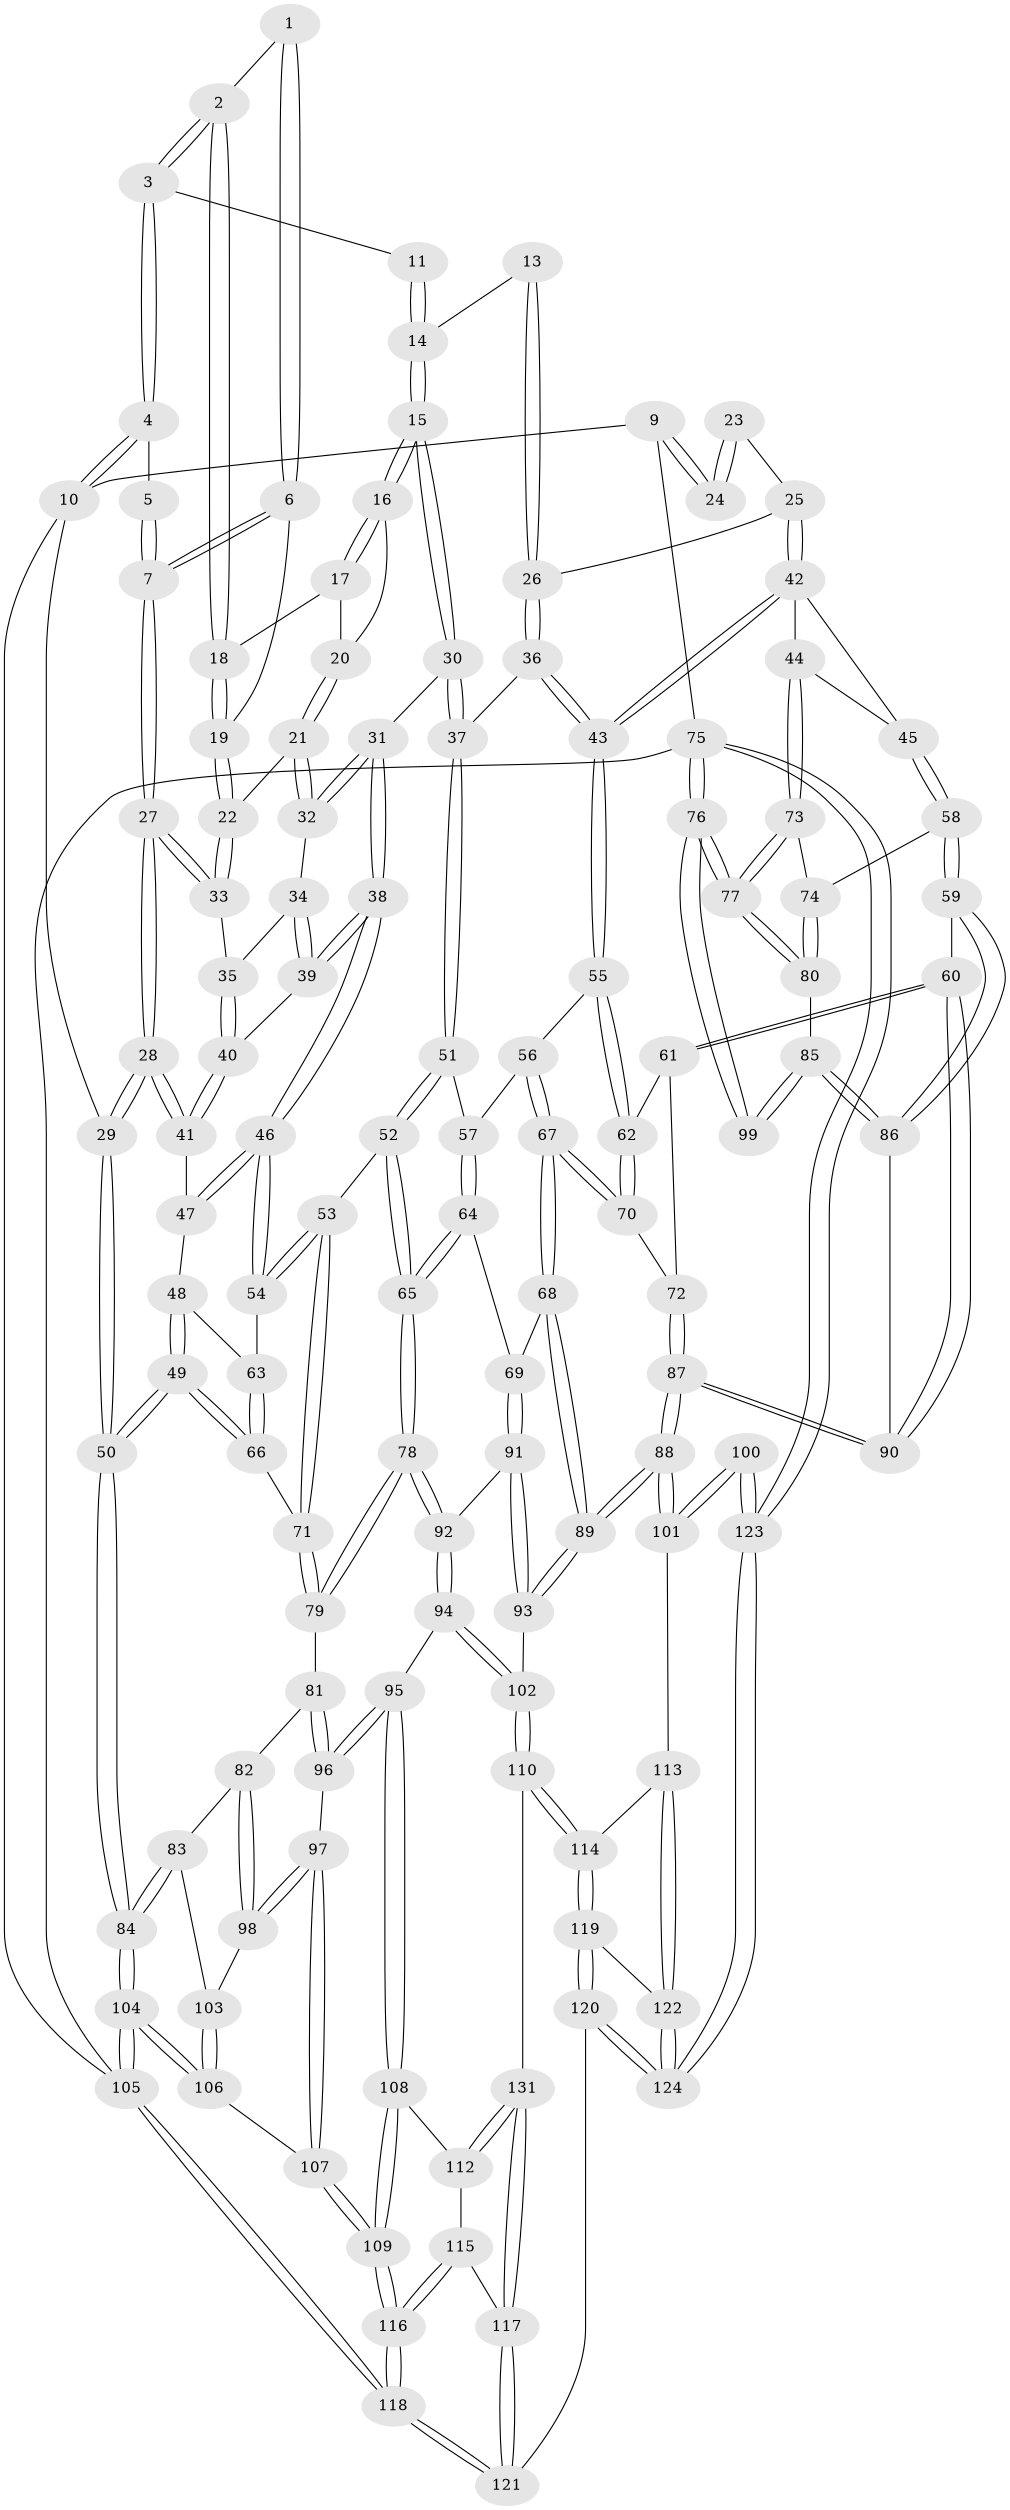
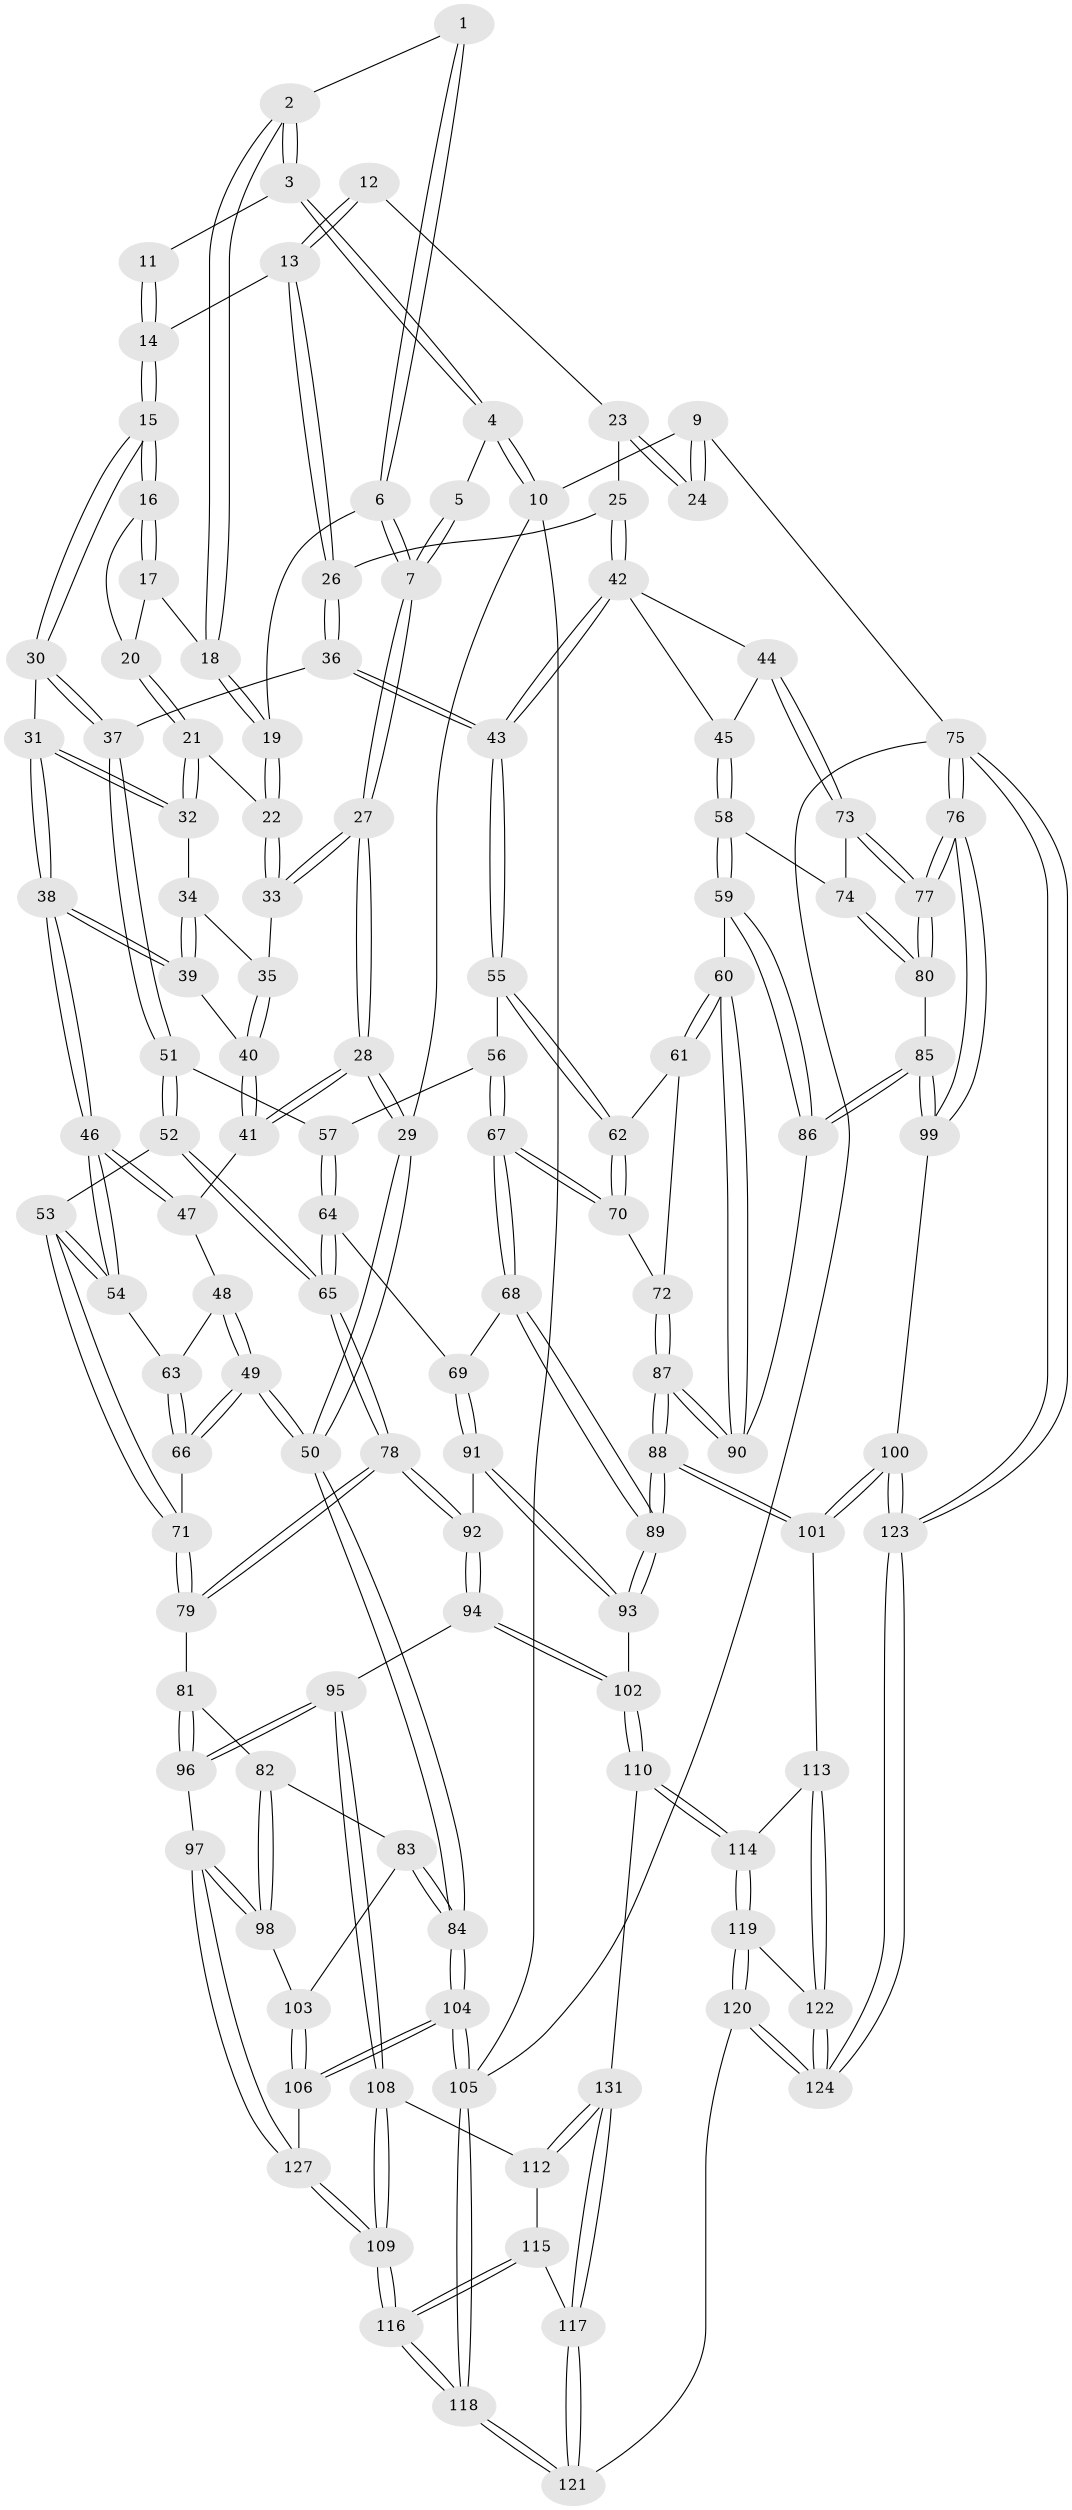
node "12": added
edge "99" -- "100": added
node "107": label "107" -> "127"
